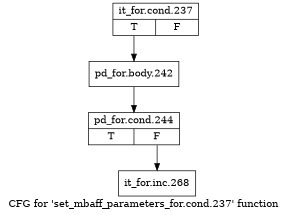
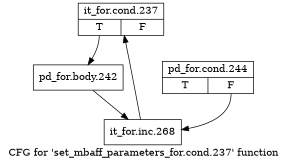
edge "it_for.inc.268" -> "it_for.cond.237": added
edge "pd_for.body.242" -> "pd_for.cond.244": now "pd_for.body.242" -> "it_for.inc.268"
